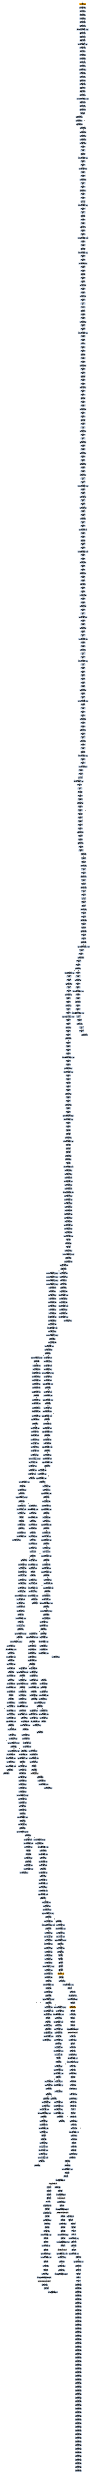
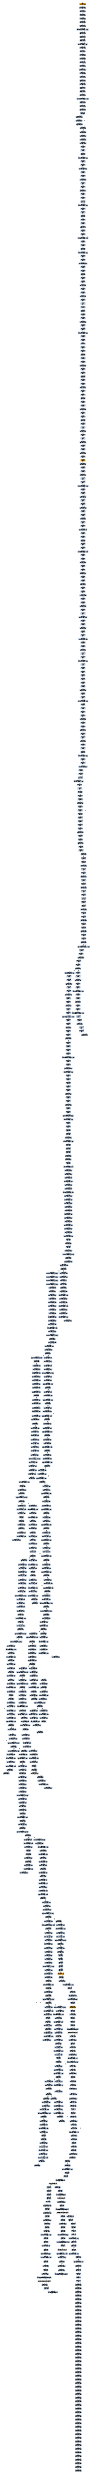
node "0x0040408f popa": fillcolor lightsteelblue -> orange
